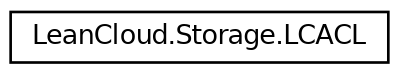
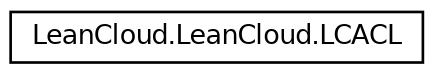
node "LeanCloud.Storage.LCACL": label "LeanCloud.Storage.LCACL" -> "LeanCloud.LeanCloud.LCACL"
